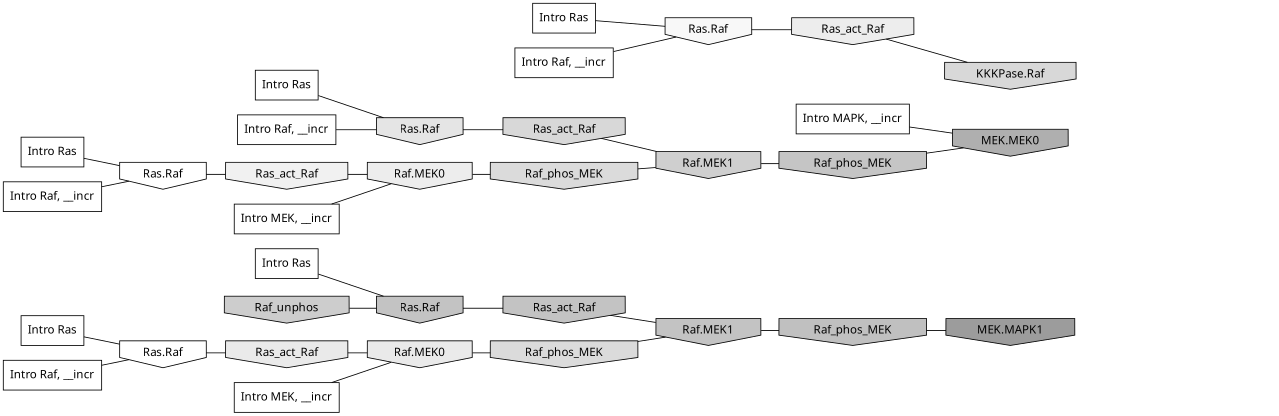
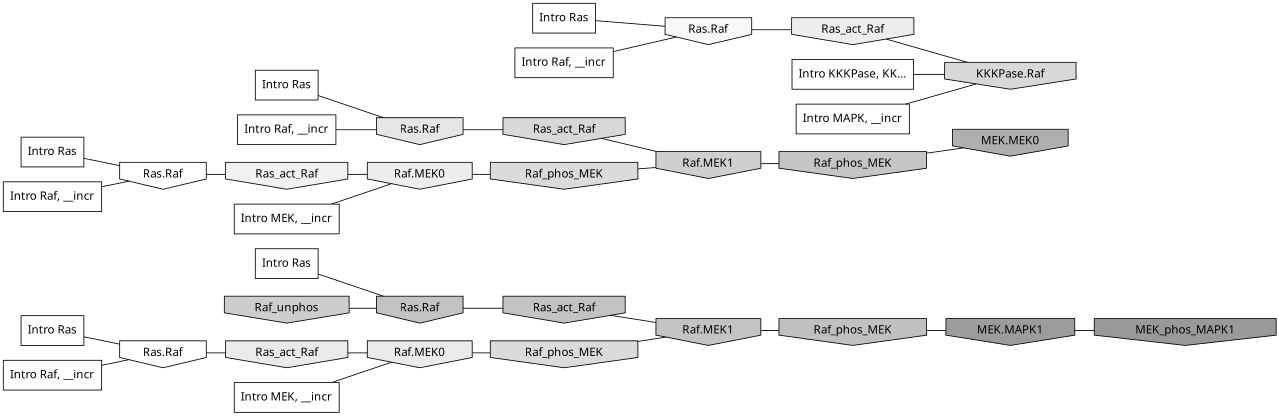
node "Intro KKKPase, KK...": added
edge "Intro MAPK, __incr" -- "MEK.MEK0": now "Intro MAPK, __incr" -- "KKKPase.Raf"
node "MEK_phos_MAPK1": added
